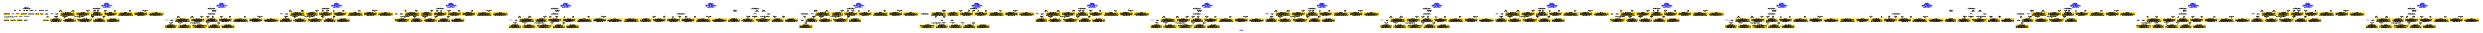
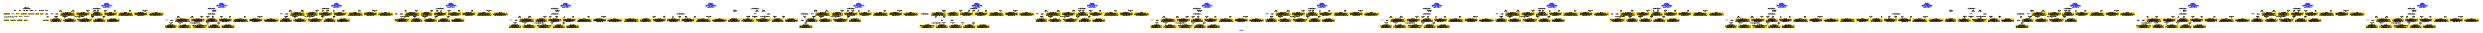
node "Artist Name": fillcolor lightgray -> gold
